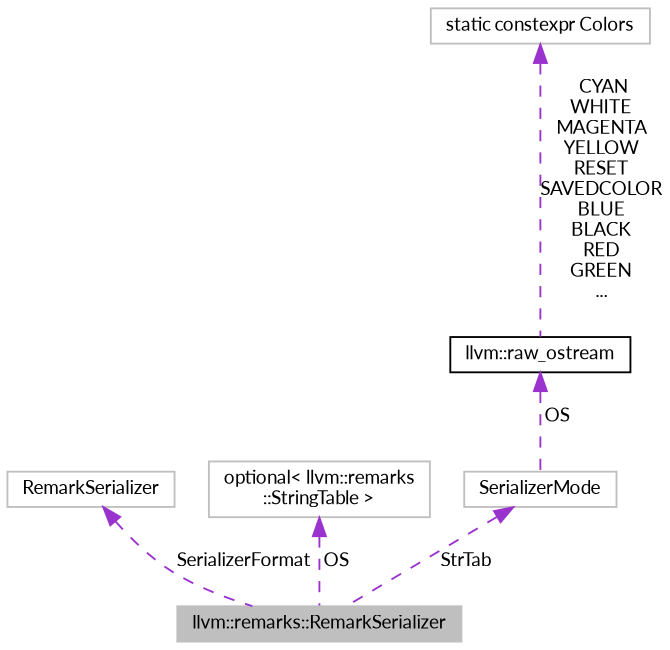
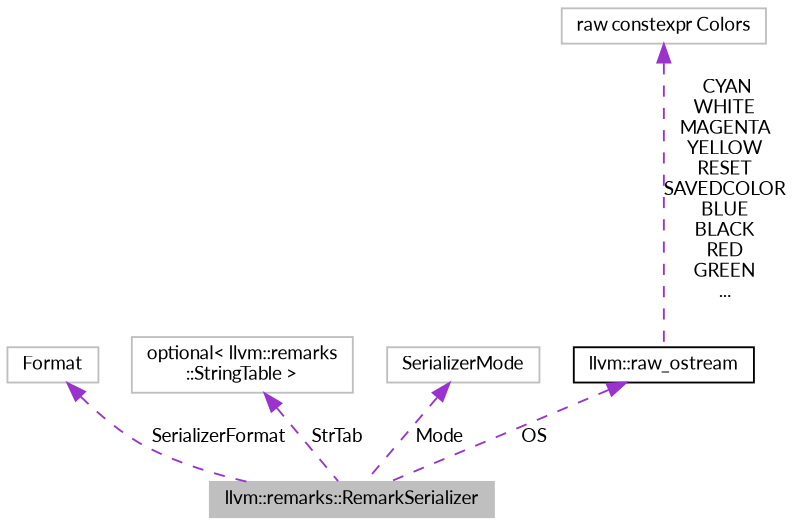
node "static constexpr Colors": label "static constexpr Colors" -> "raw constexpr Colors"
edge "SerializerMode" -> "llvm::raw_ostream": now "llvm::remarks::RemarkSerializer" -> "llvm::raw_ostream"
node "RemarkSerializer": label "RemarkSerializer" -> "Format"
edge "llvm::remarks::RemarkSerializer" -> "optional< llvm::remarks ::StringTable >": label " OS" -> " StrTab"
edge "llvm::remarks::RemarkSerializer" -> "SerializerMode": label " StrTab" -> " Mode"
